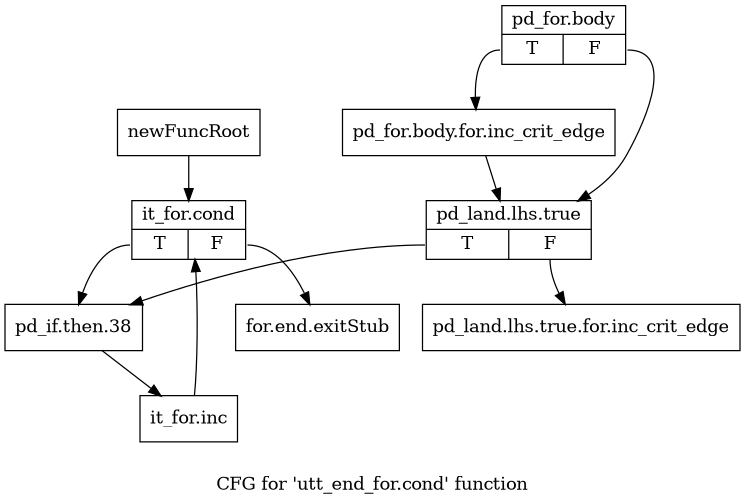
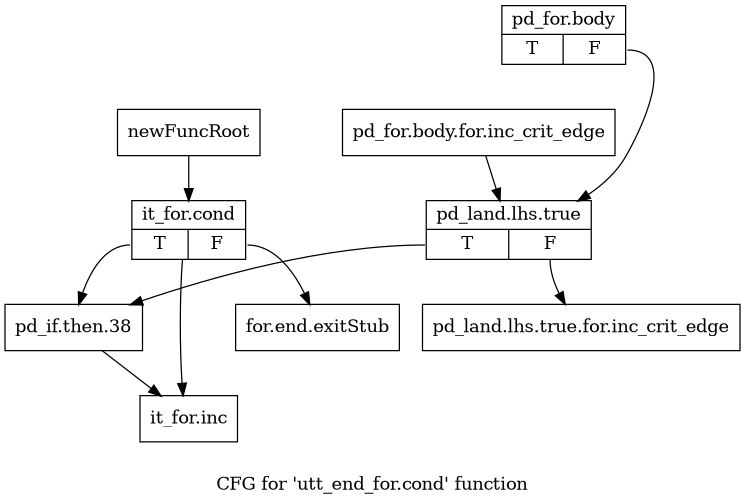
edge "pd_for.body" -> "pd_for.body.for.inc_crit_edge": removed
edge "it_for.inc" -> "it_for.cond": reversed
